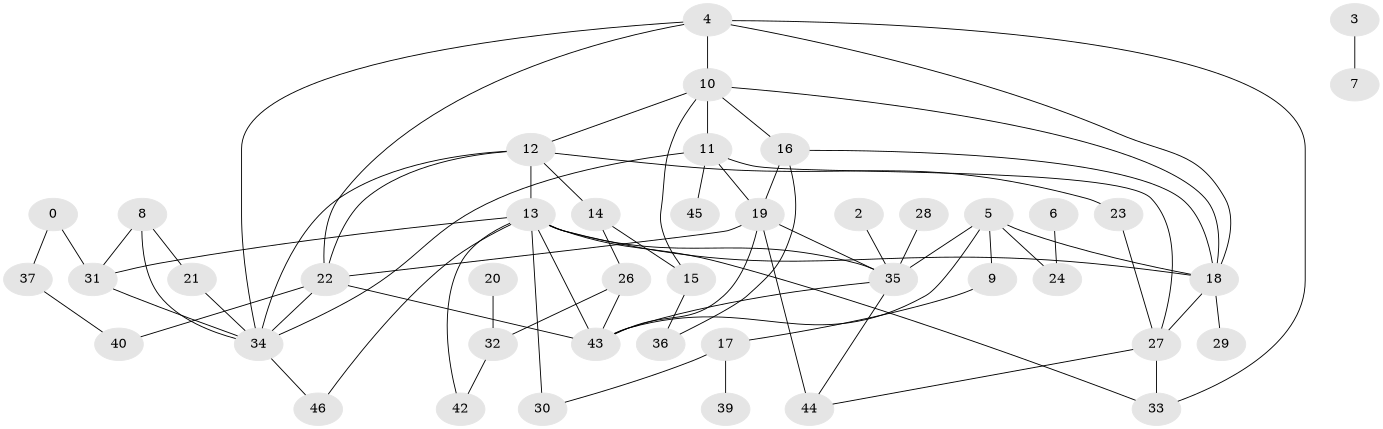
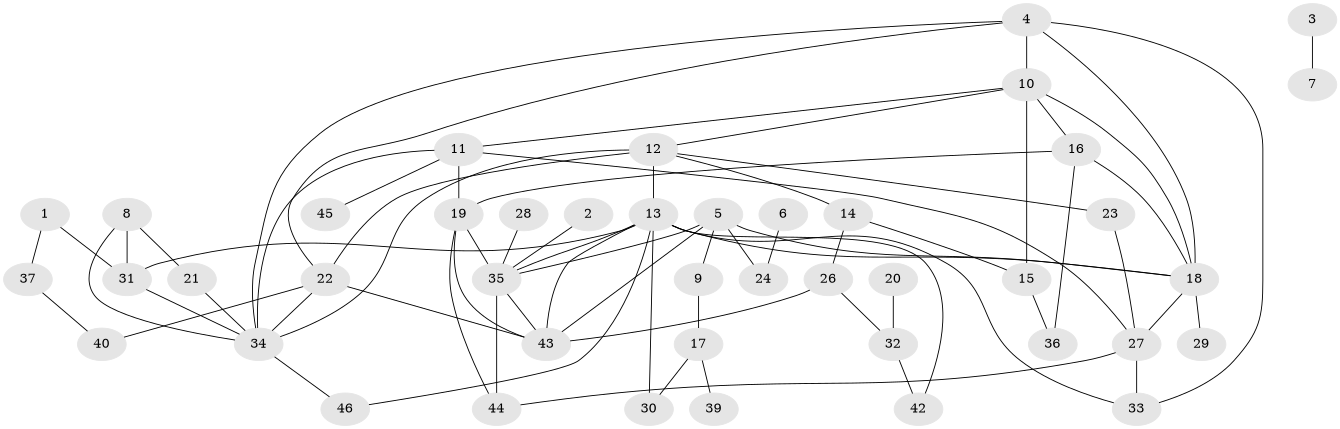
node "0": label "0" -> "1"
edge "19" -- "22": removed
